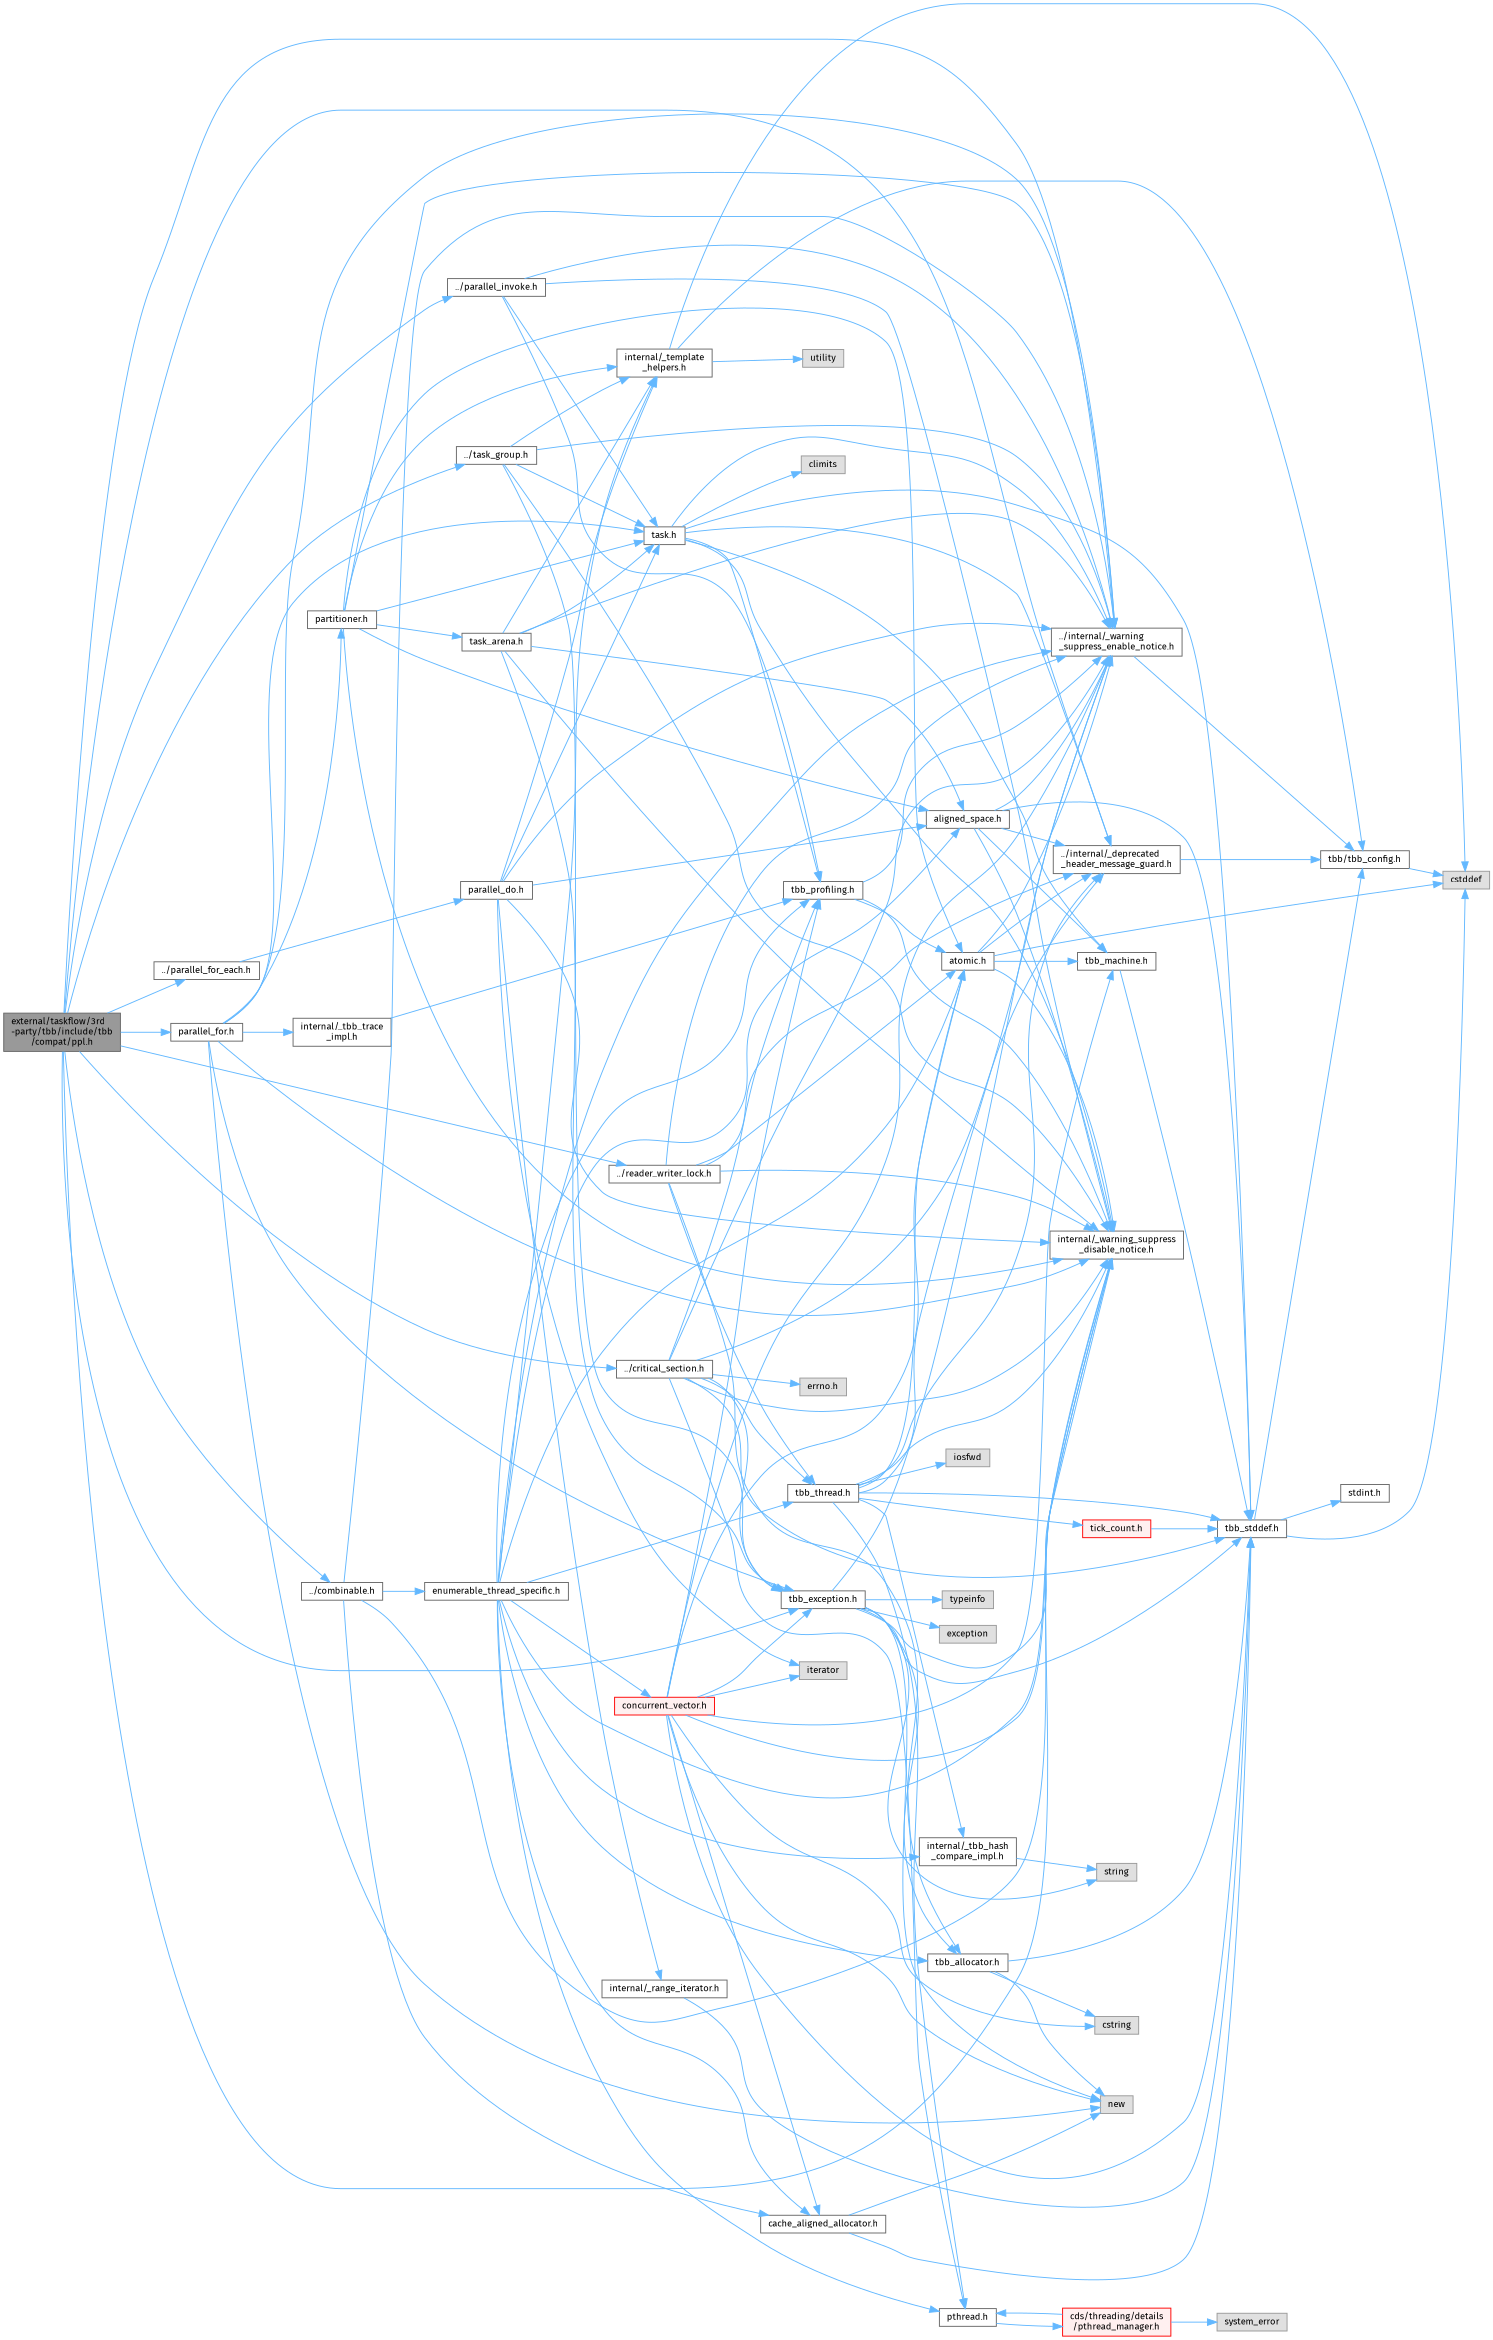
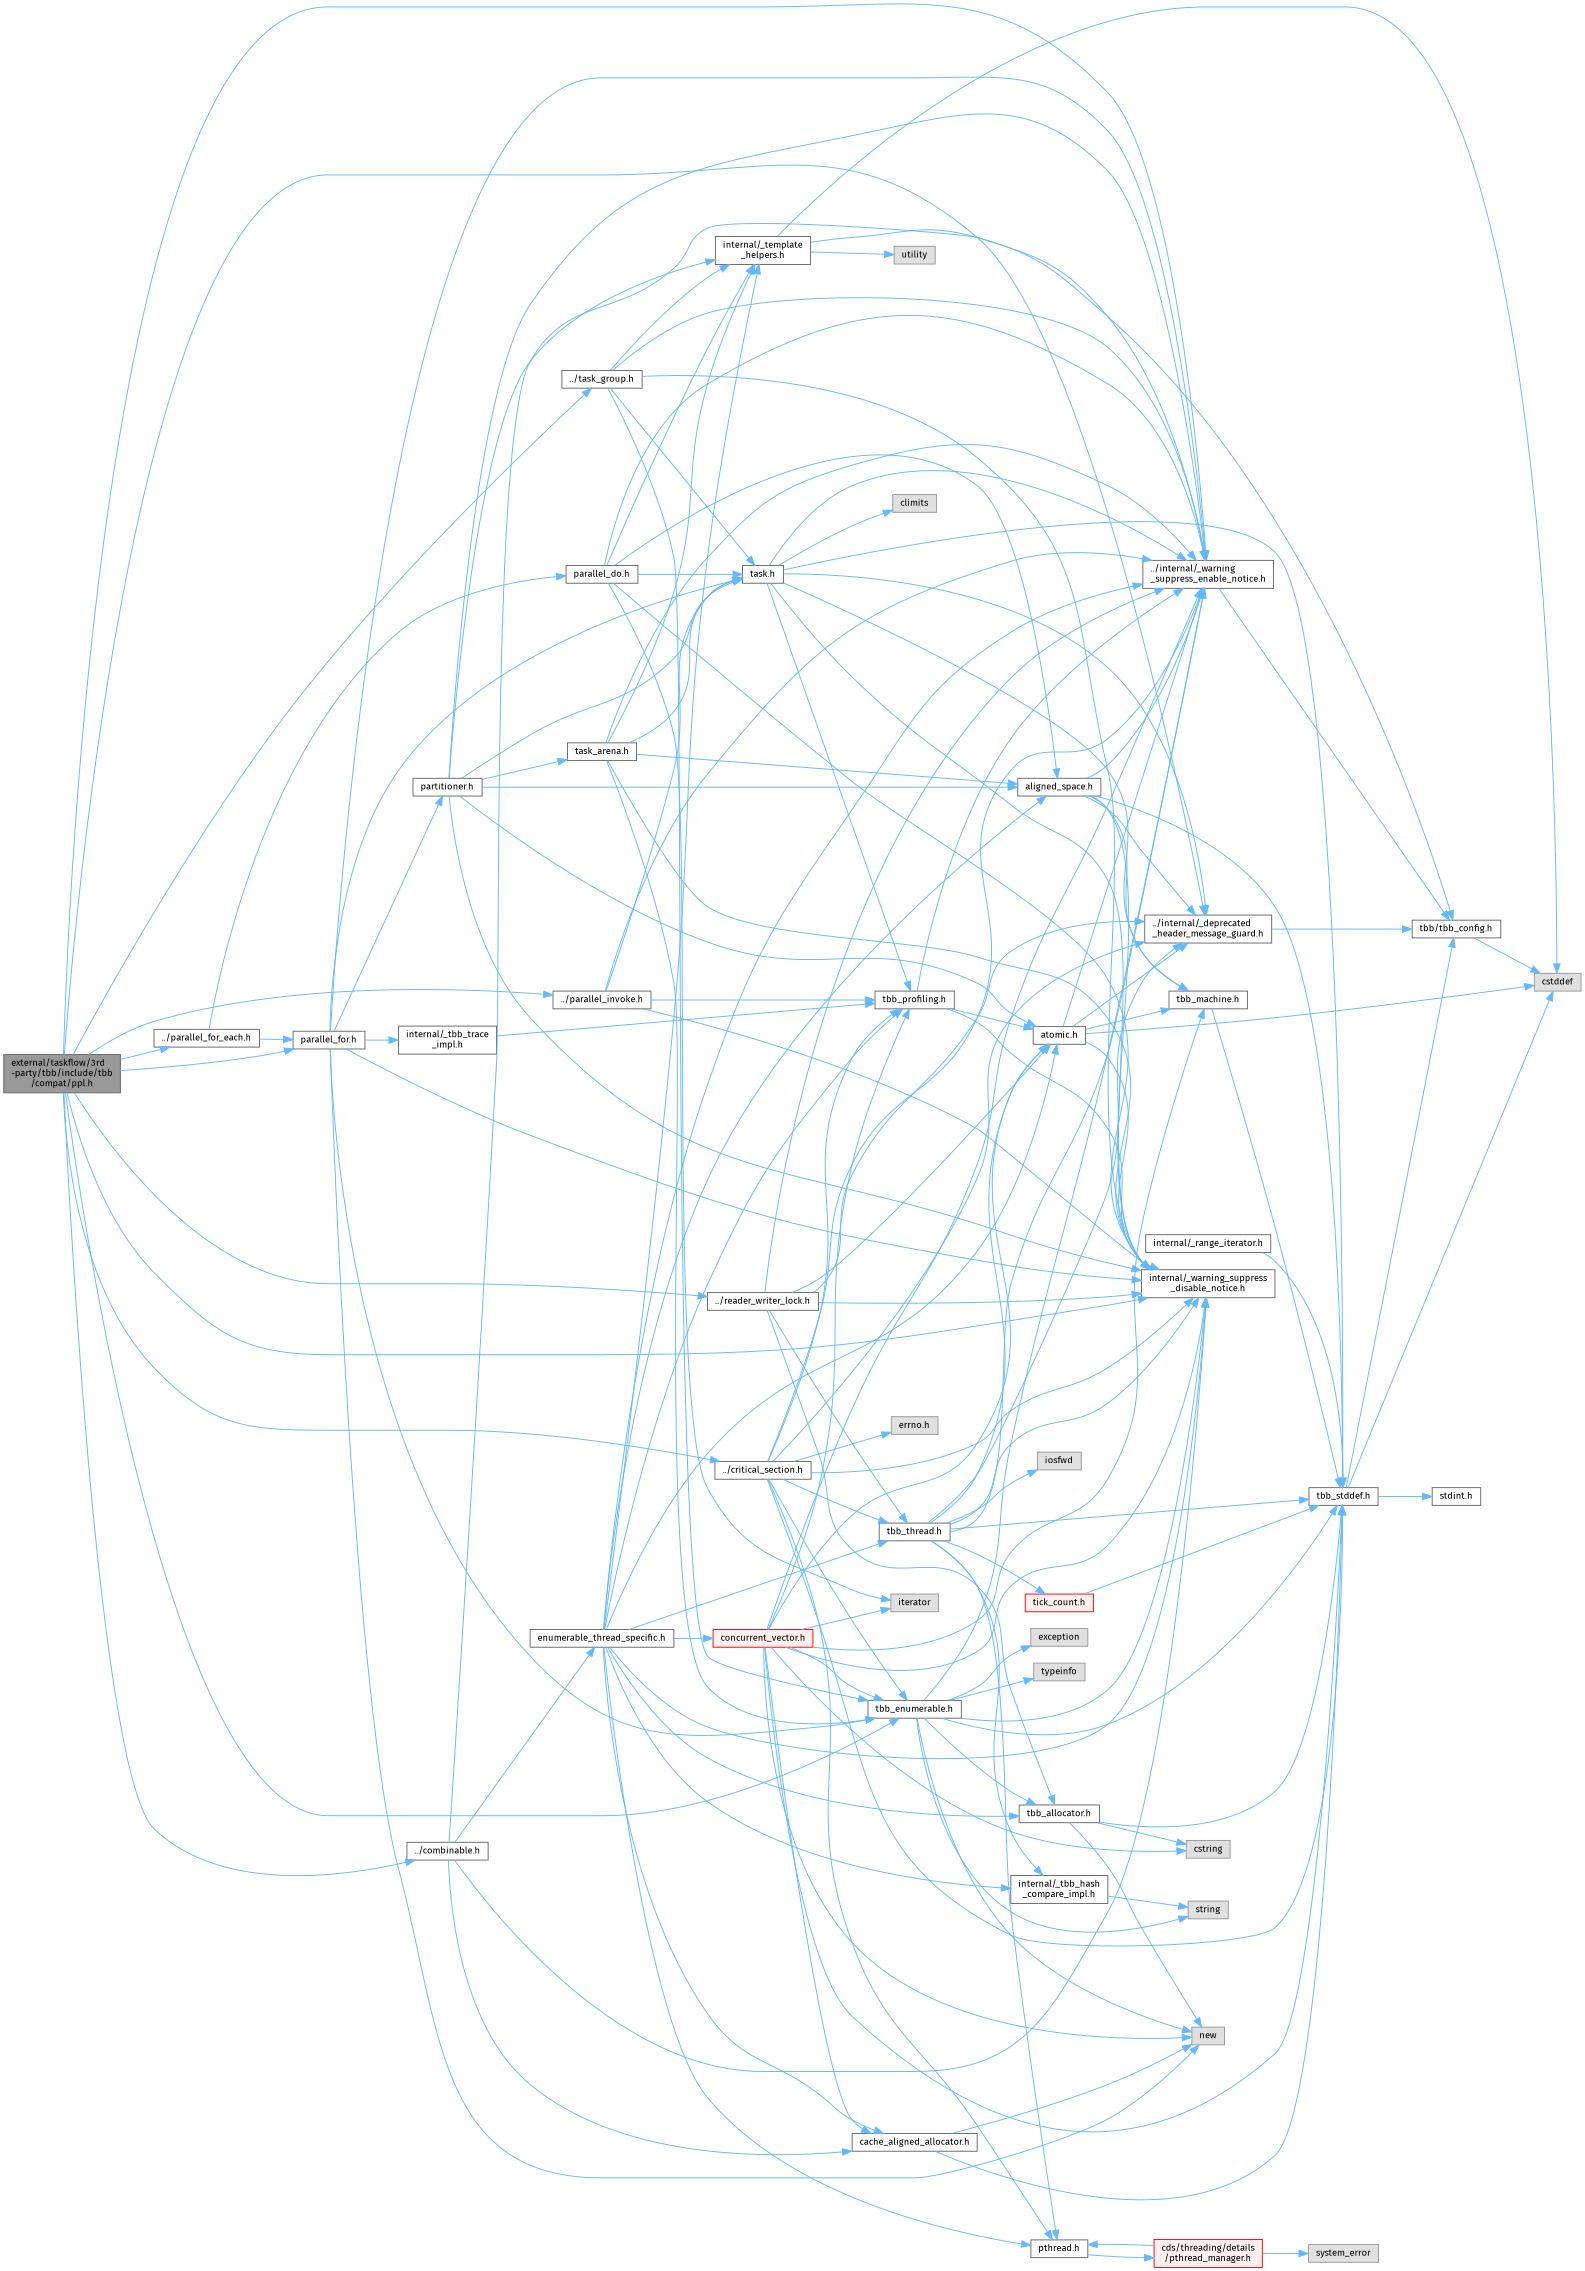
edge "../parallel_for_each.h" -> "parallel_for.h": added
edge "parallel_do.h" -> "internal/_range_iterator.h": removed
node "tbb_exception.h": label "tbb_exception.h" -> "tbb_enumerable.h"
